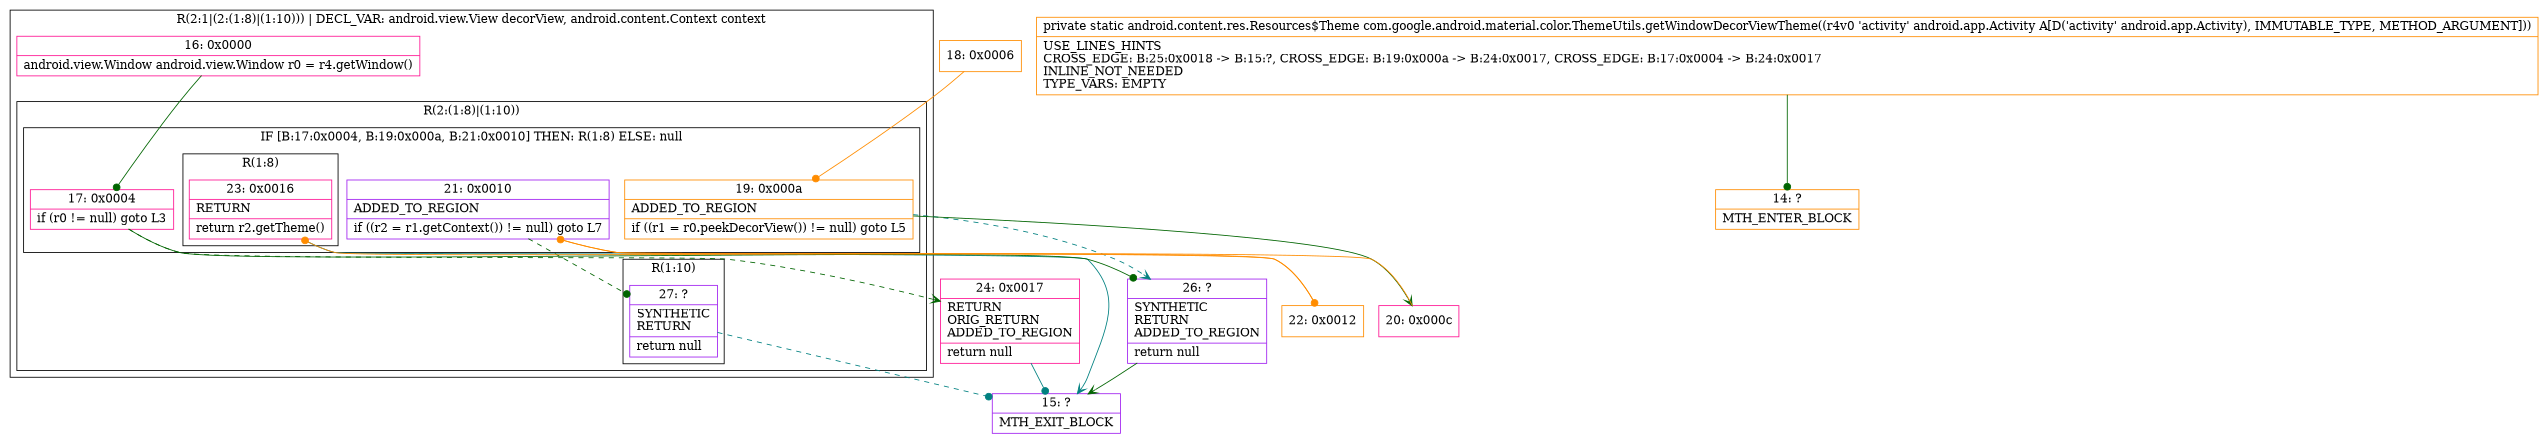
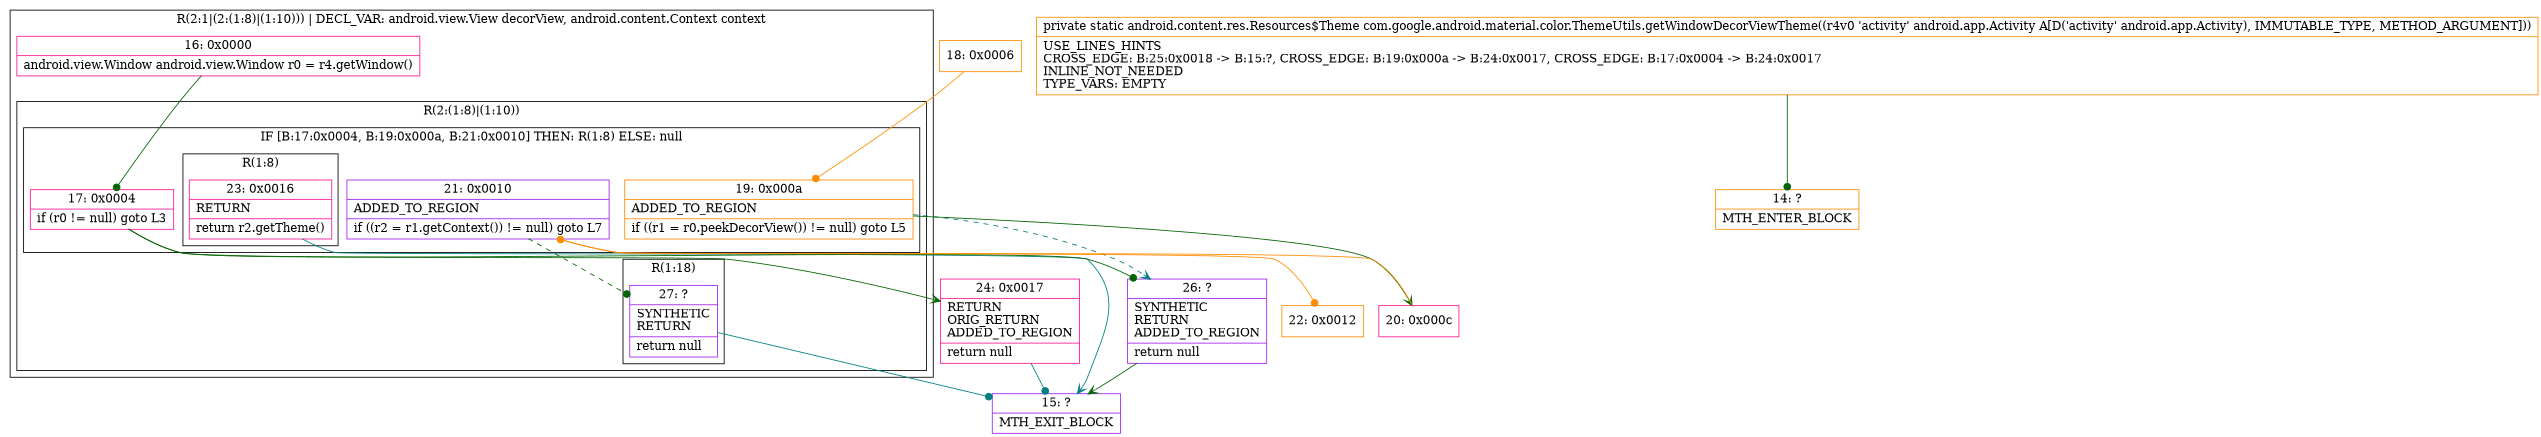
edge "22: 0x0012" -> "23: 0x0016": removed
edge "17: 0x0004" -> "24: 0x0017": style dashed -> solid
cluster "R(1:10)": label "R(1:10)" -> "R(1:18)"
edge "27: ?" -> "15: ?": style dashed -> solid
